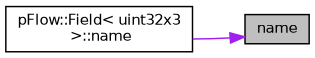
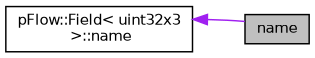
edge "pFlow::Field< uint32x3 >::name" -> "name": reversed
